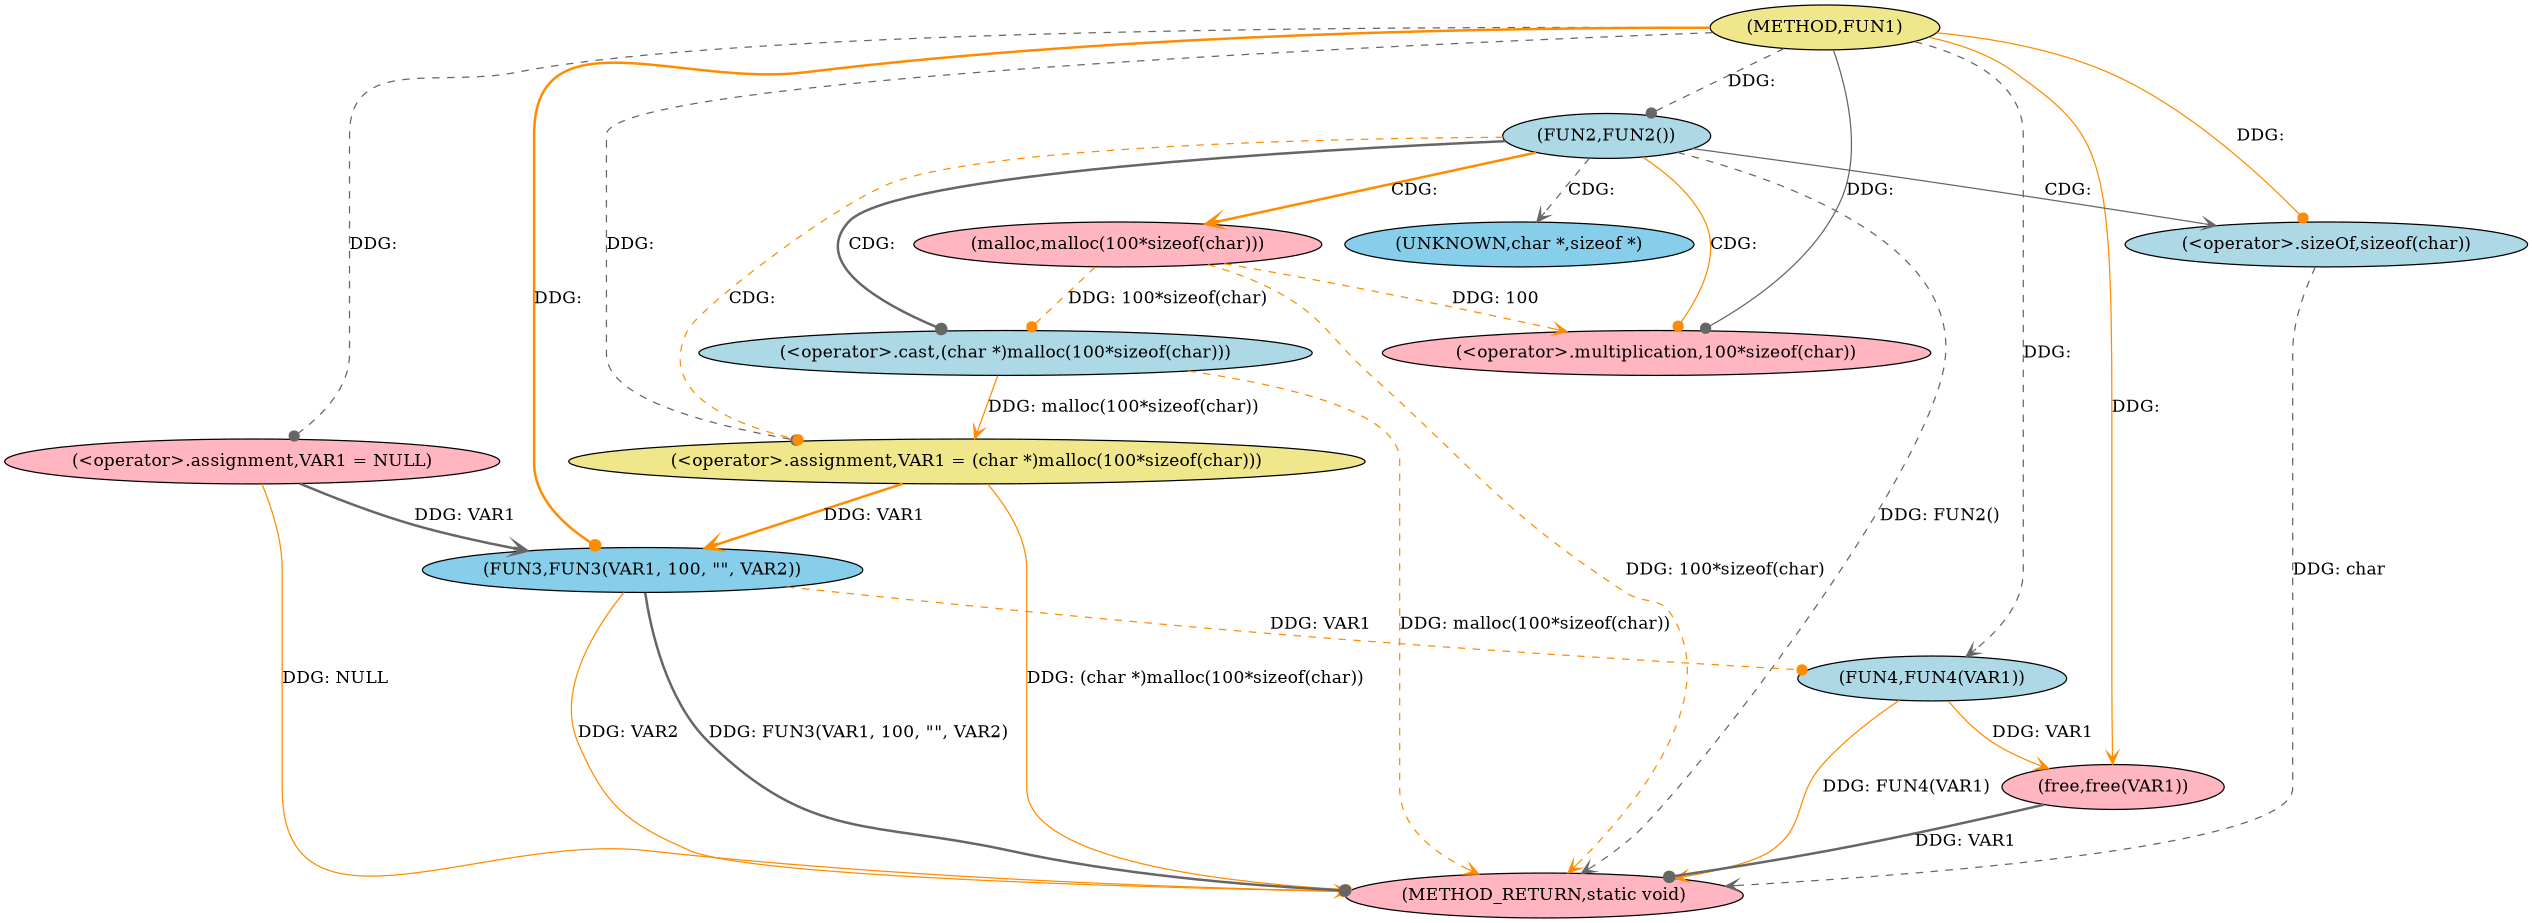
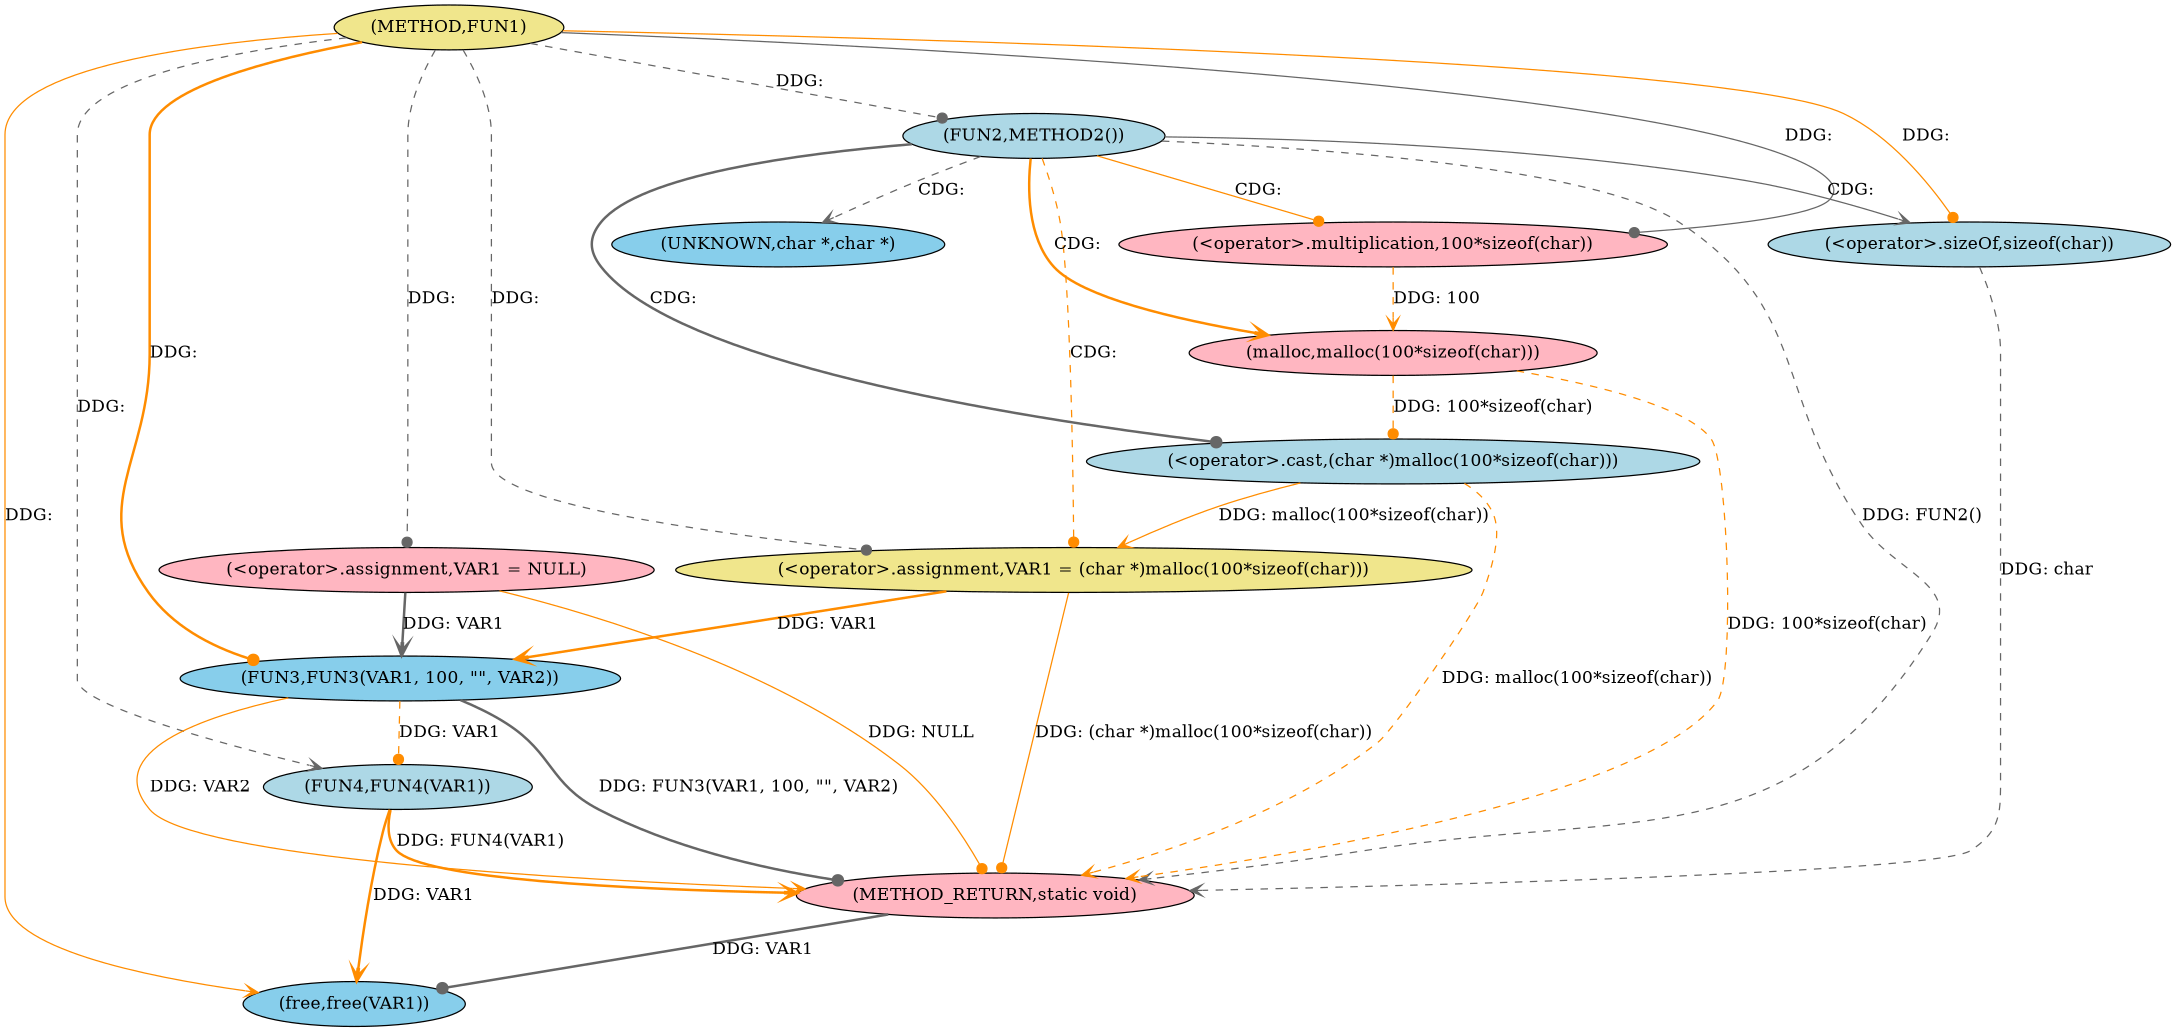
node "(FUN2,FUN2())": label "(FUN2,FUN2())" -> "(FUN2,METHOD2())"
node "(UNKNOWN,char *,sizeof *)": label "(UNKNOWN,char *,sizeof *)" -> "(UNKNOWN,char *,char *)"
edge "(malloc,malloc(100*sizeof(char)))" -> "(<operator>.multiplication,100*sizeof(char))": reversed
edge "(FUN4,FUN4(VAR1))" -> "(free,free(VAR1))": style solid -> bold
node "(free,free(VAR1))": fillcolor lightpink -> skyblue
edge "(FUN4,FUN4(VAR1))" -> "(METHOD_RETURN,static void)": style solid -> bold
edge "(free,free(VAR1))" -> "(METHOD_RETURN,static void)": reversed
